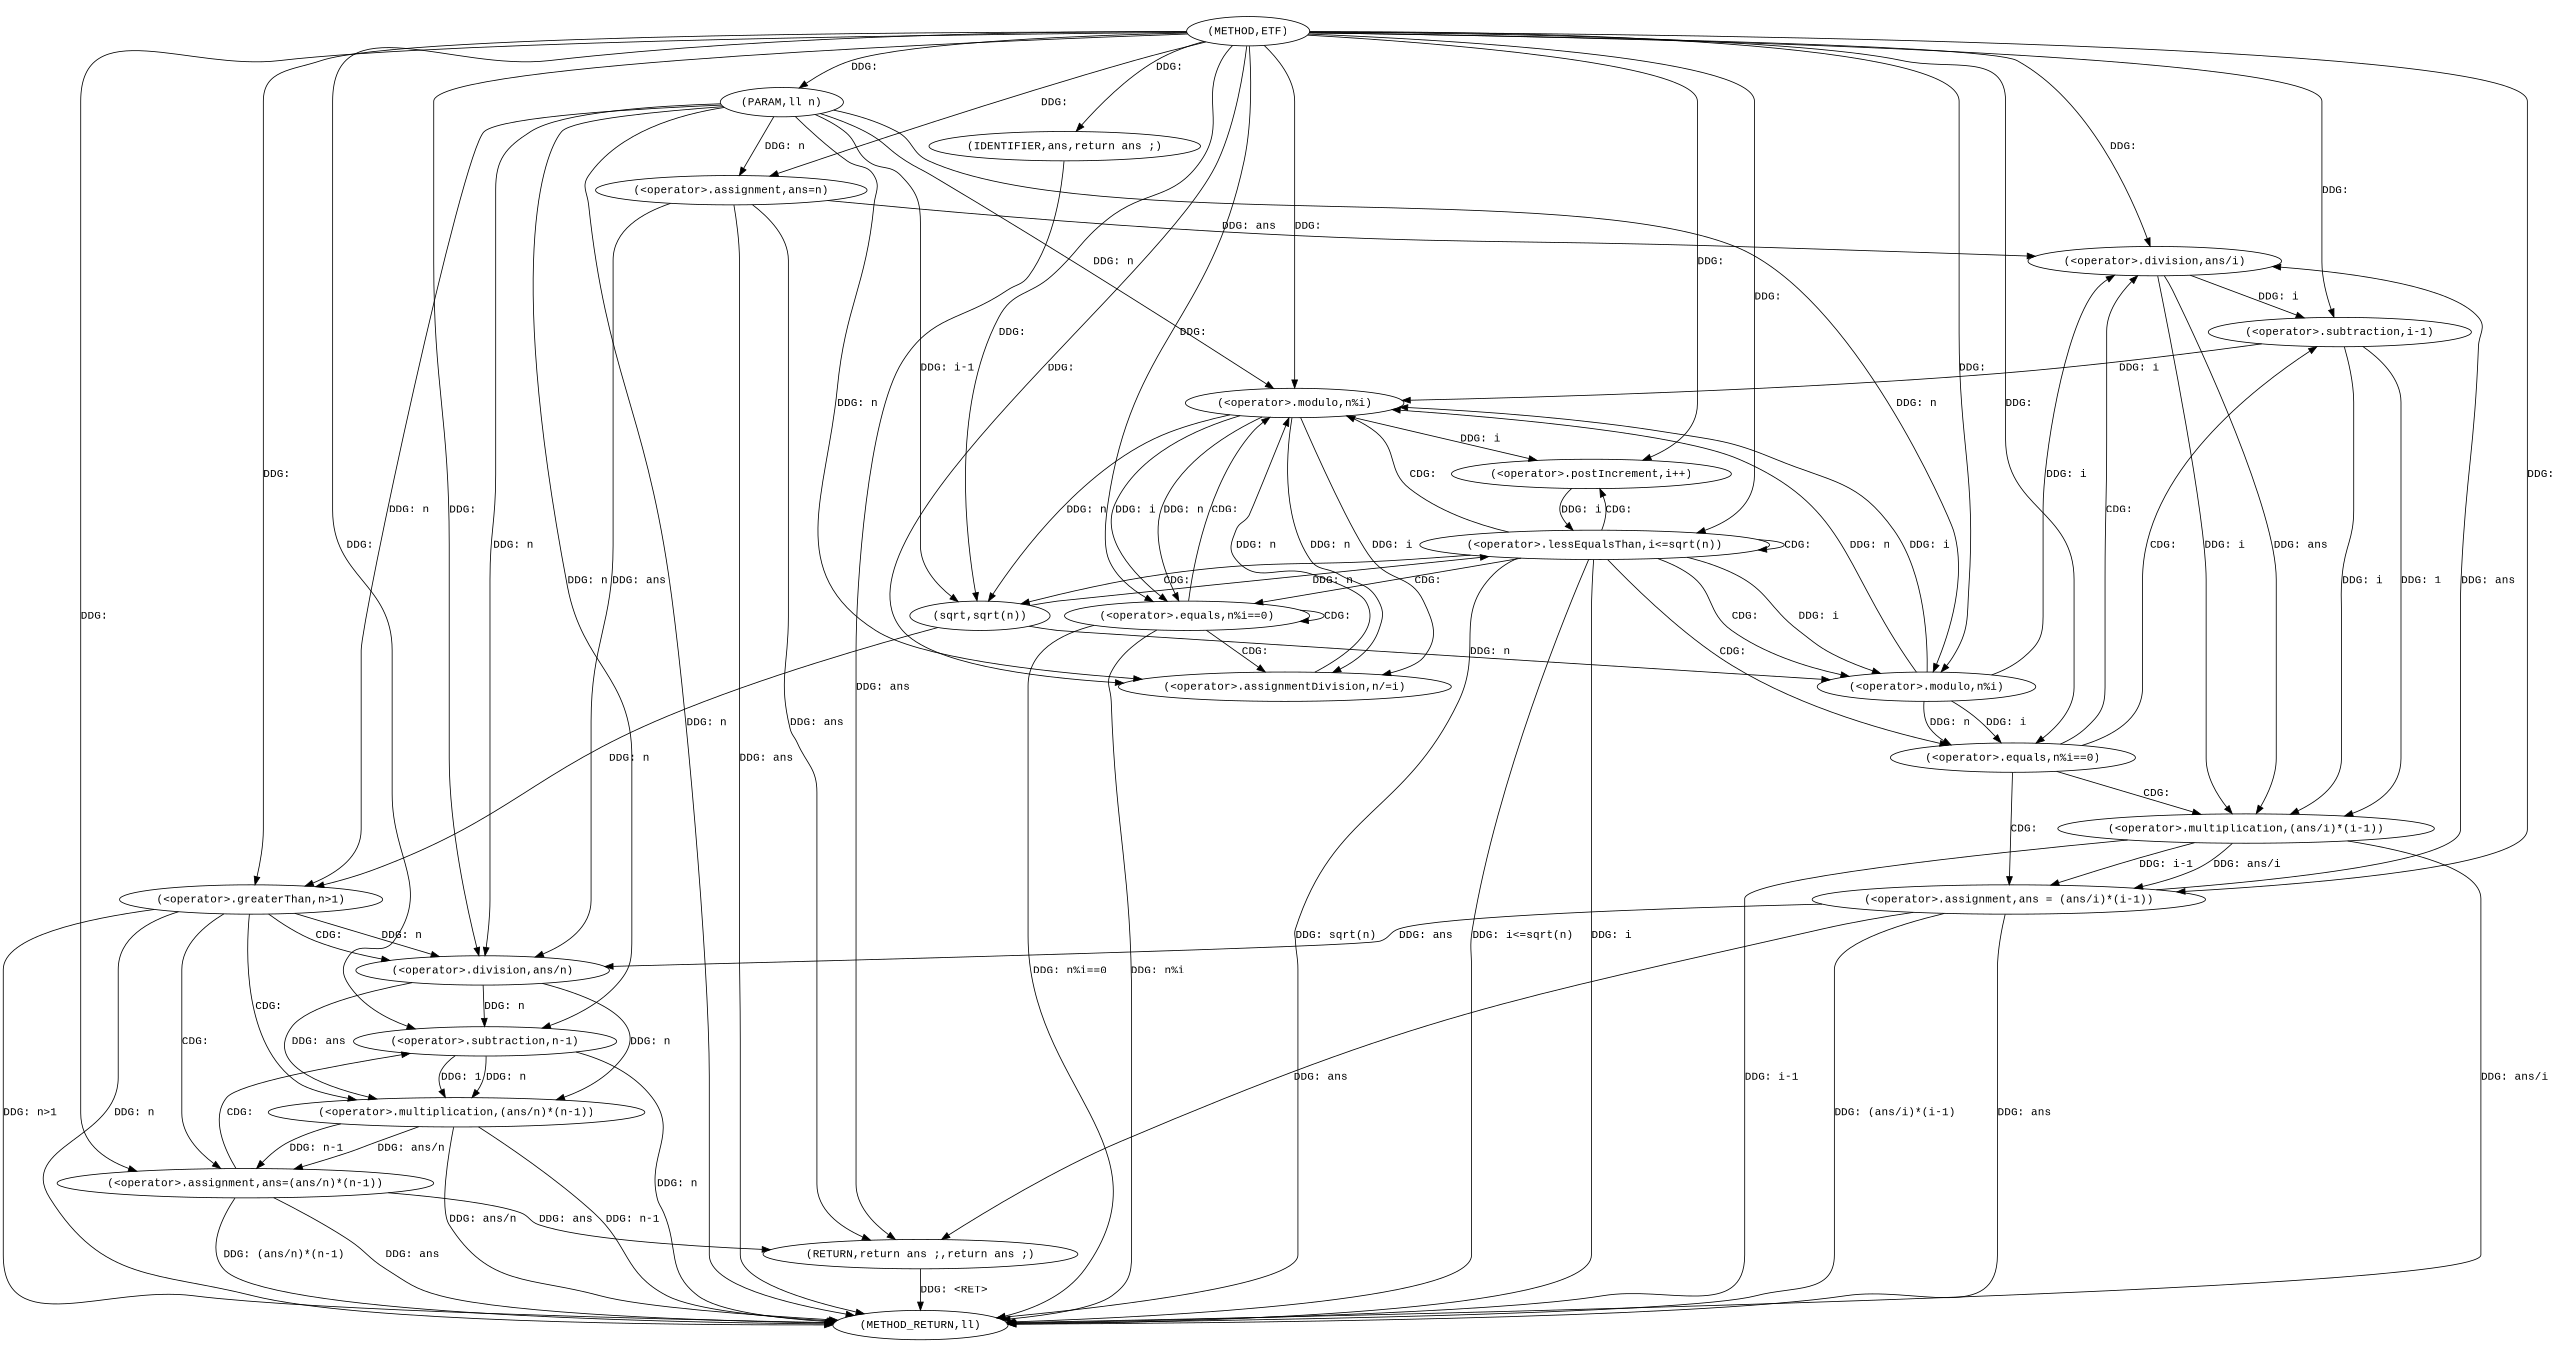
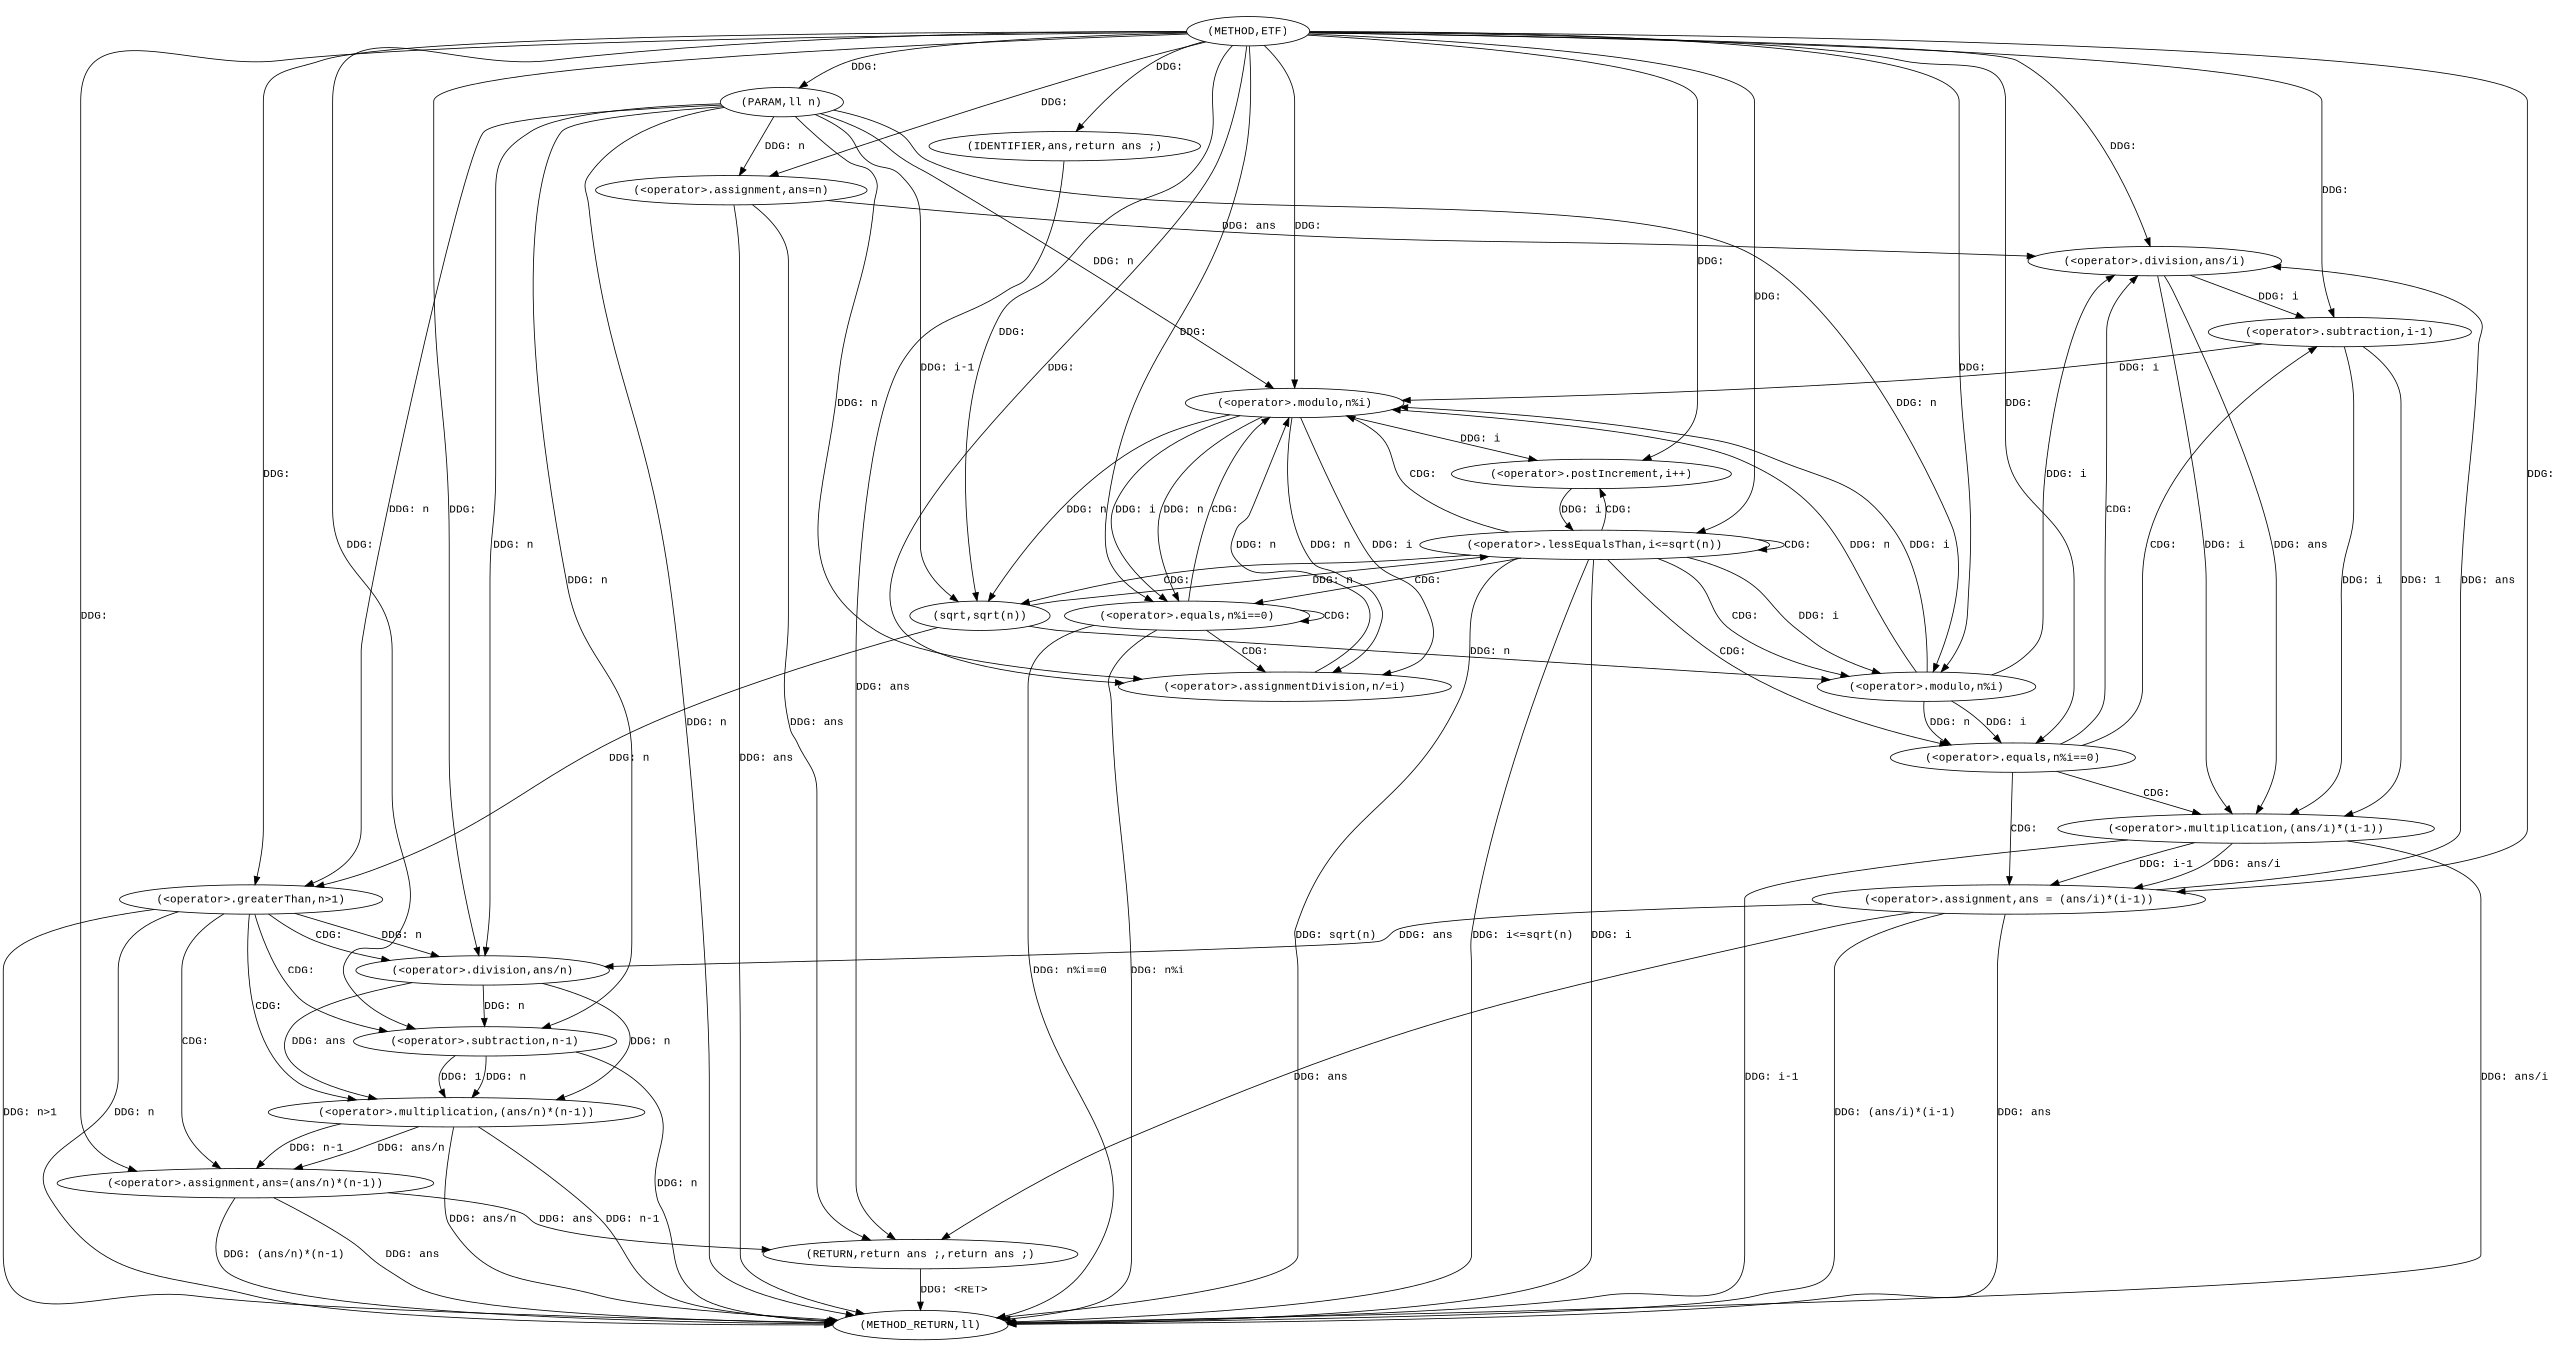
edge "(<operator>.assignment,ans=n)" -> "(<operator>.division,ans/n)": removed, label "DDG: ans"
edge "(<operator>.assignment,ans=(ans/n)*(n-1))" -> "(<operator>.subtraction,n-1)": now "(<operator>.greaterThan,n>1)" -> "(<operator>.subtraction,n-1)"
